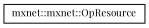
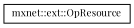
node "mxnet::mxnet::OpResource": label "mxnet::mxnet::OpResource" -> "mxnet::ext::OpResource"
